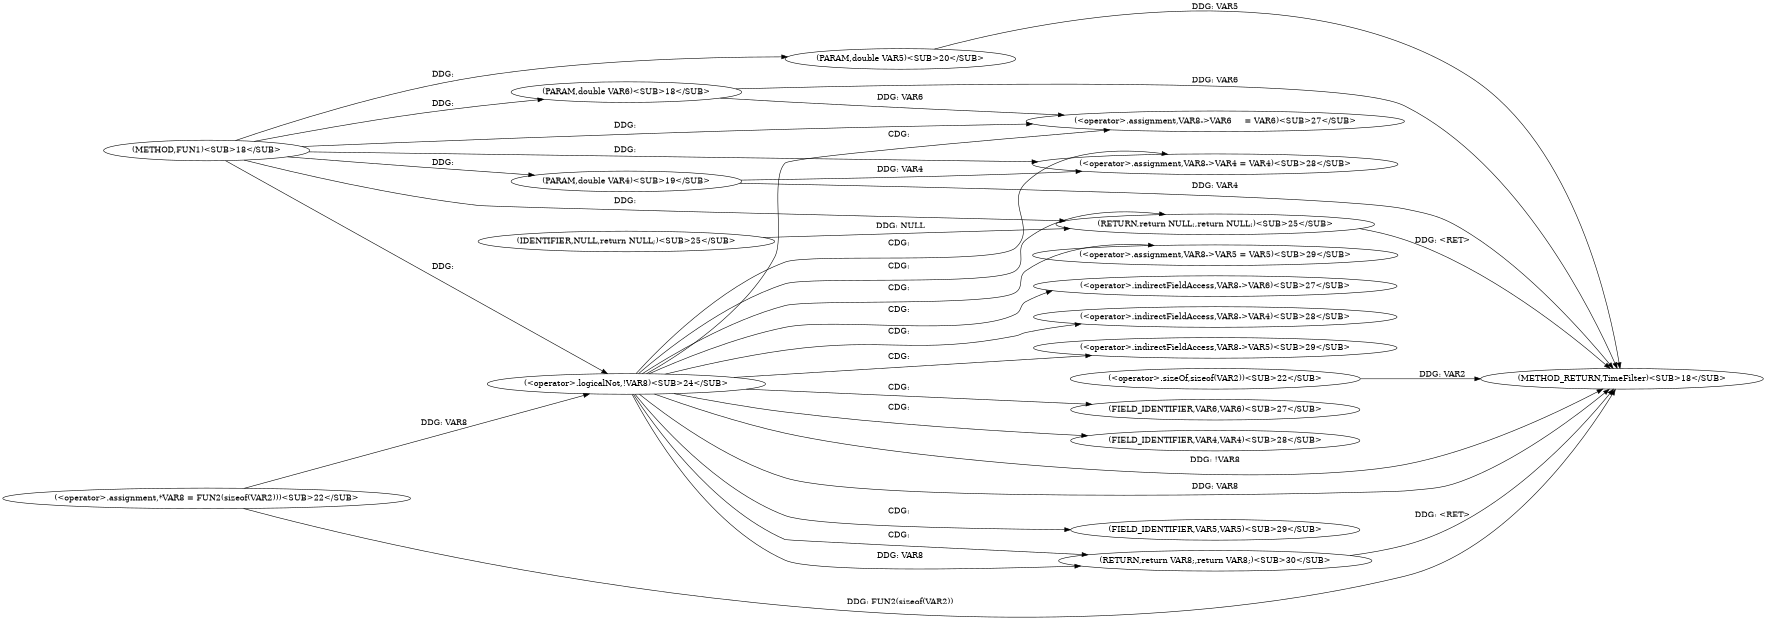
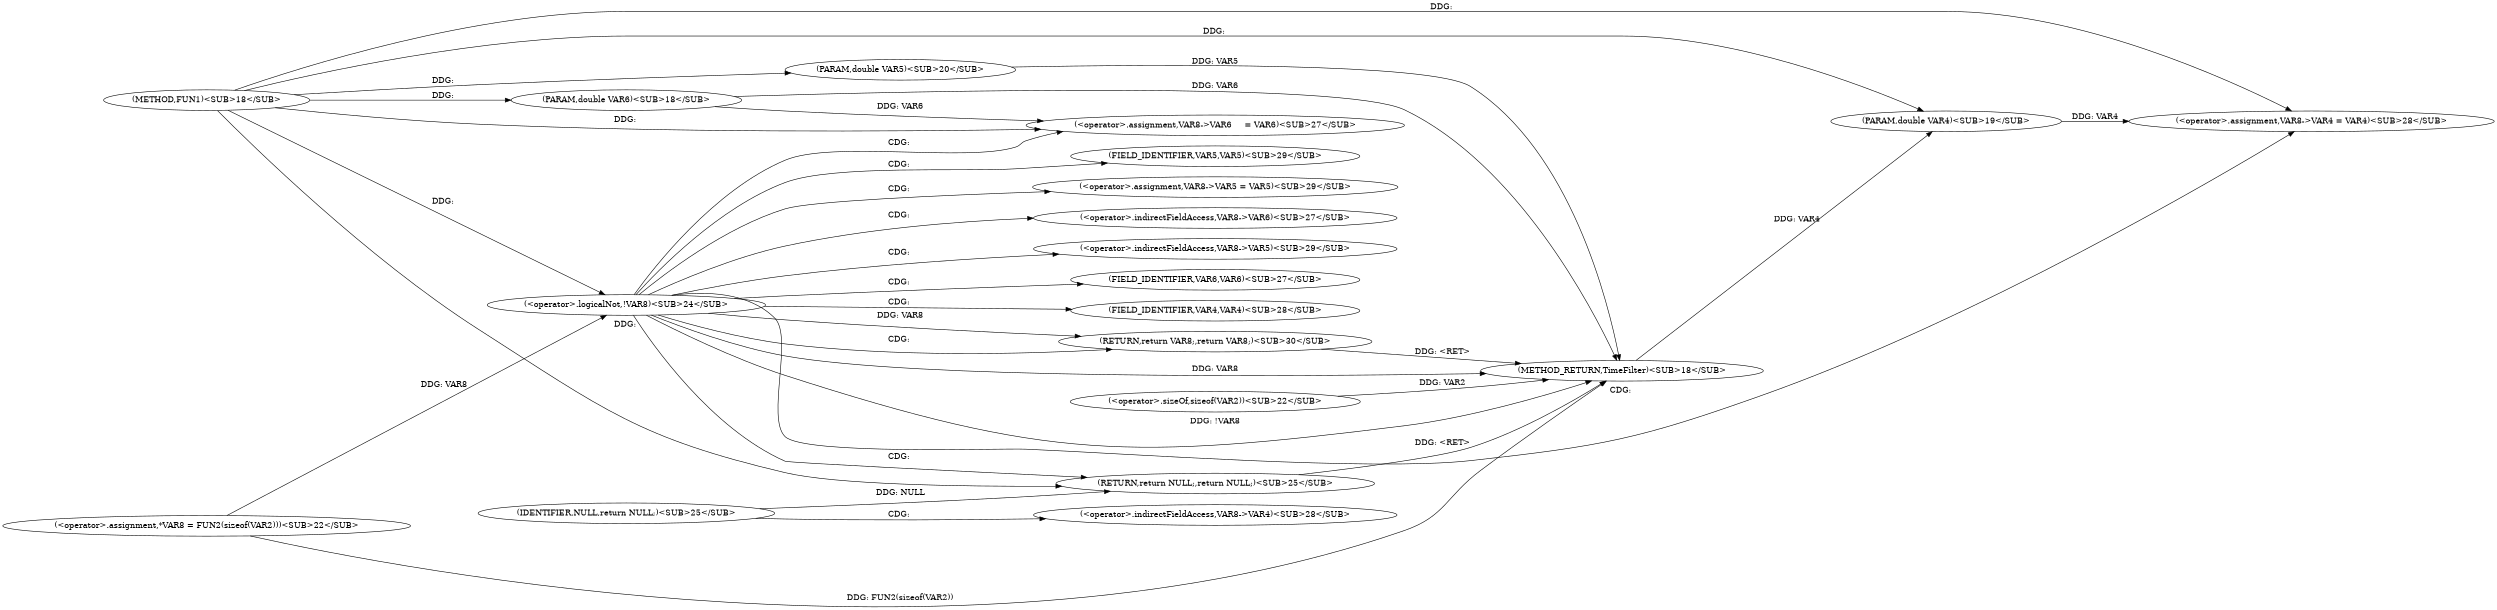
edge "(PARAM,double VAR4)<SUB>19</SUB>" -> "(METHOD_RETURN,TimeFilter)<SUB>18</SUB>": reversed
edge "(<operator>.logicalNot,!VAR8)<SUB>24</SUB>" -> "(<operator>.indirectFieldAccess,VAR8->VAR4)<SUB>28</SUB>": now "(IDENTIFIER,NULL,return NULL;)<SUB>25</SUB>" -> "(<operator>.indirectFieldAccess,VAR8->VAR4)<SUB>28</SUB>"
